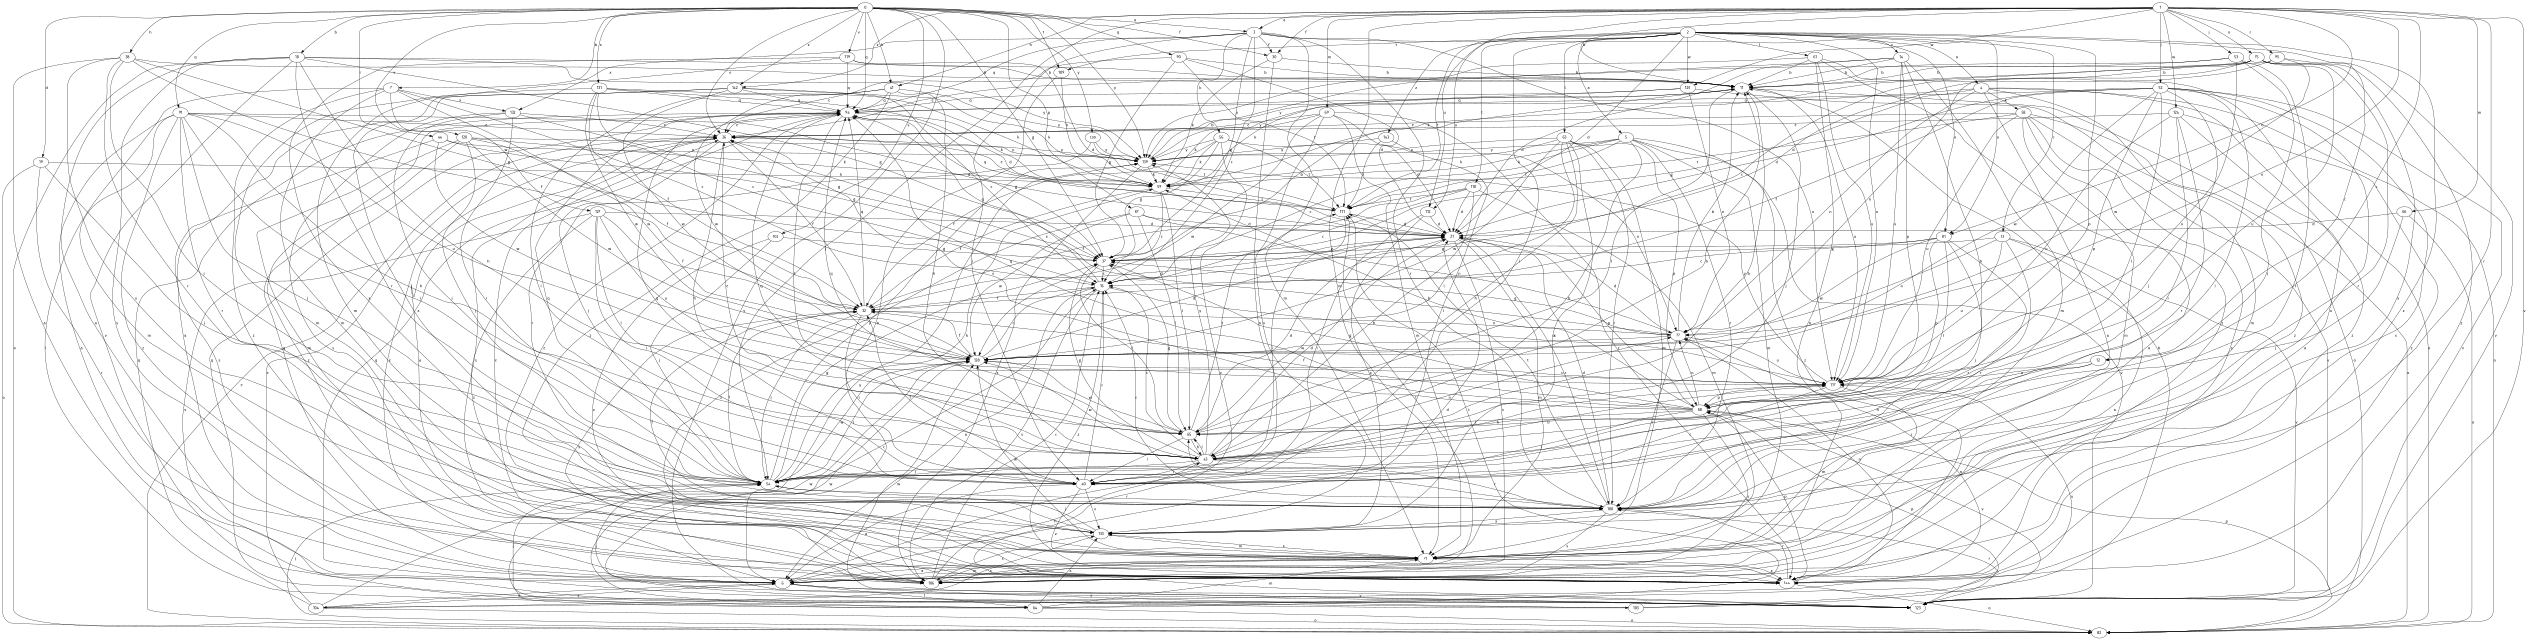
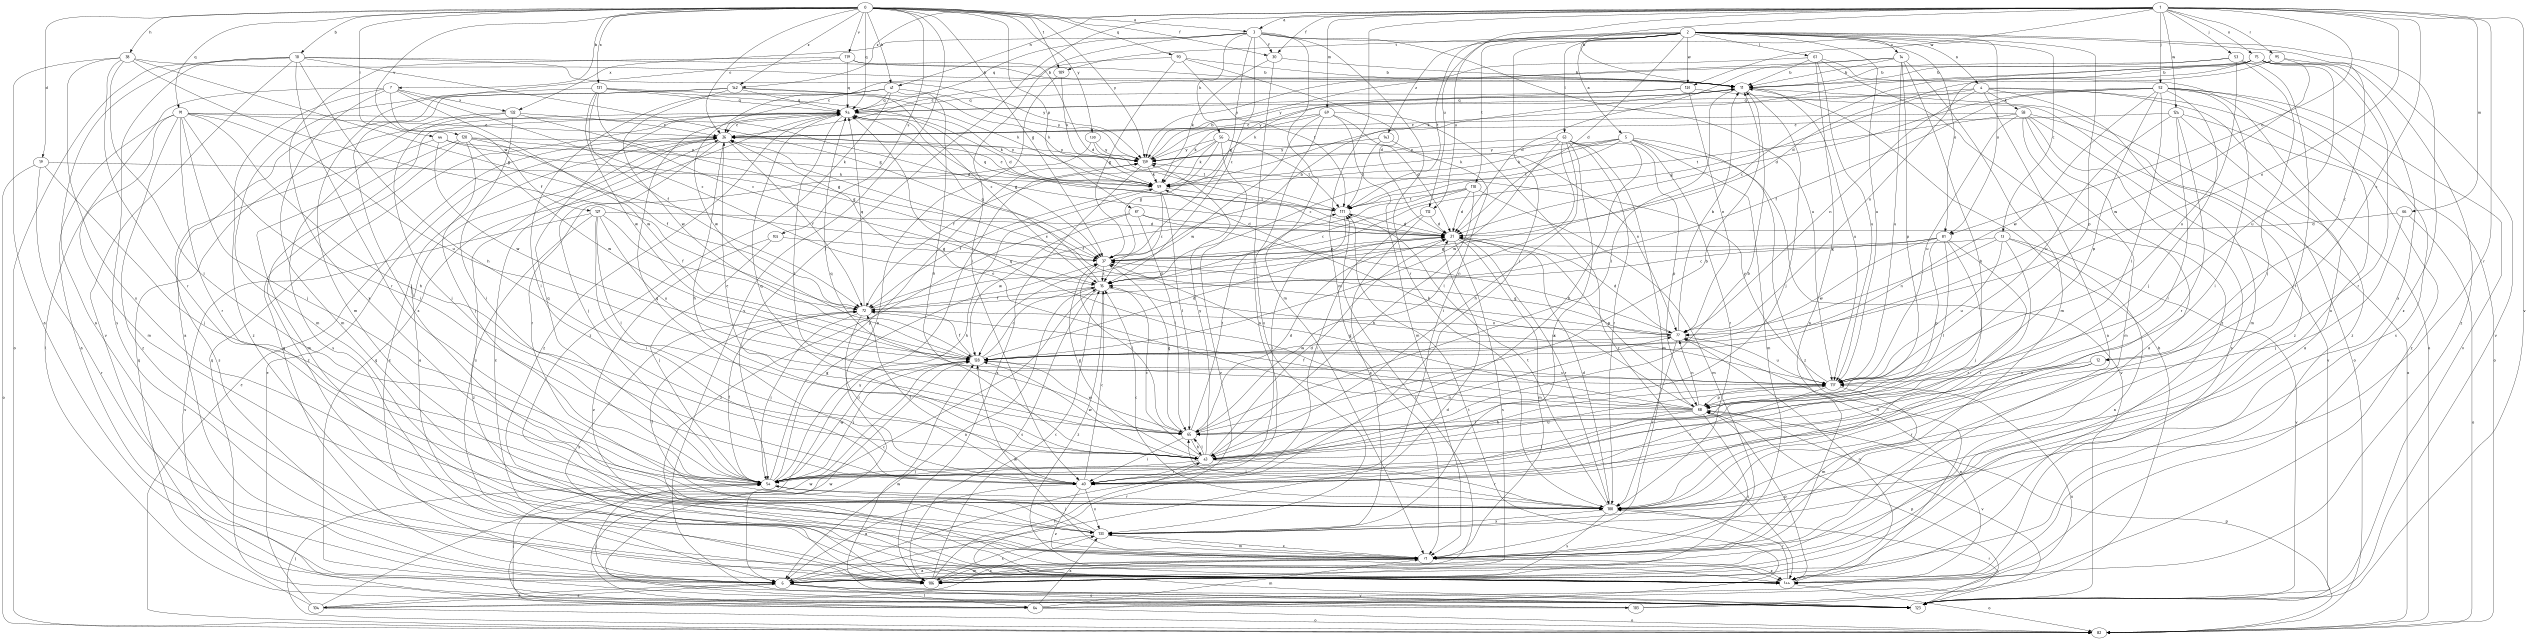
node "32": label "32" -> "72"
